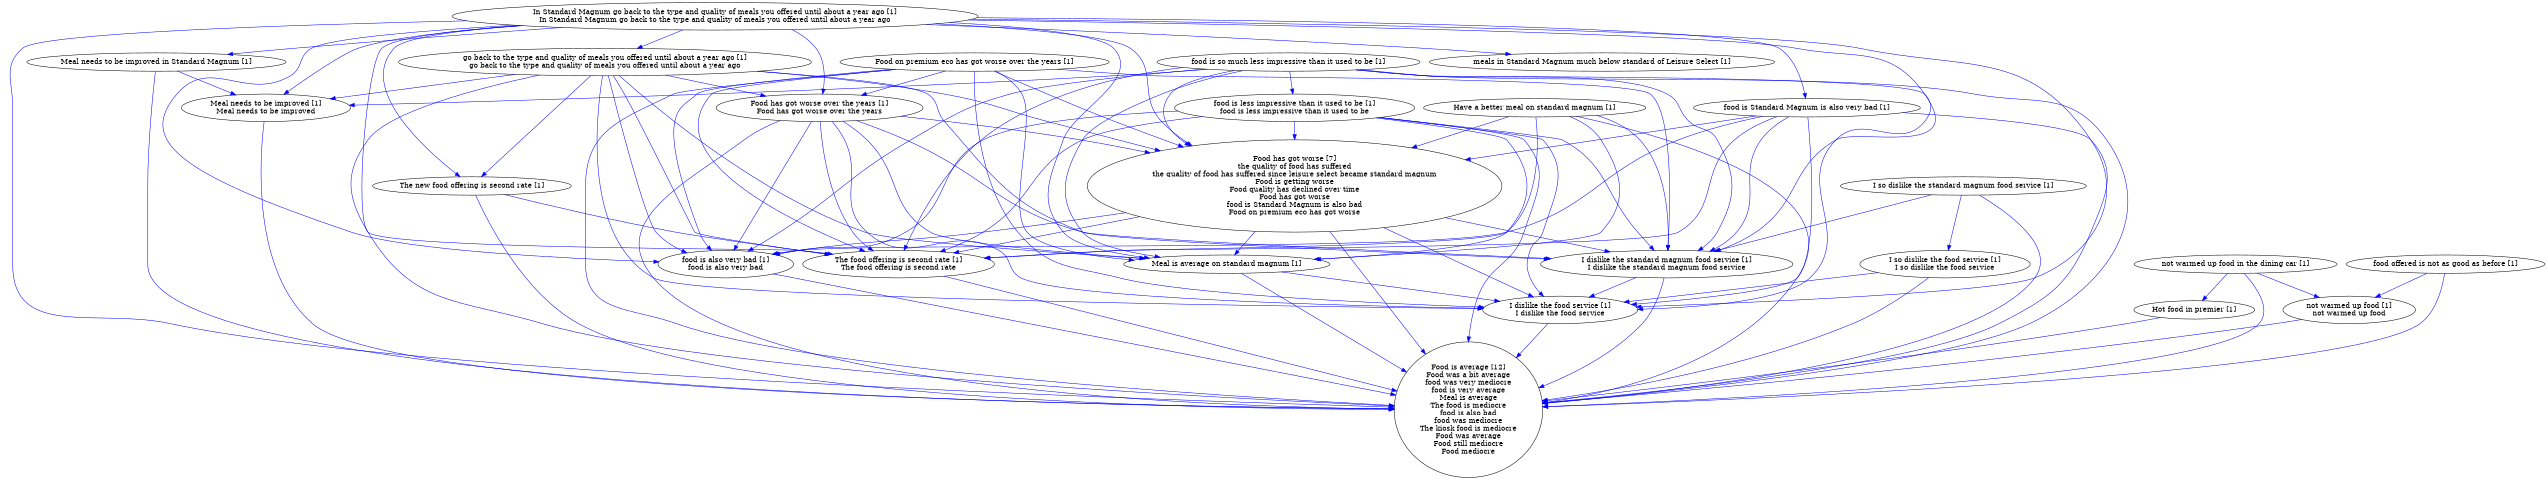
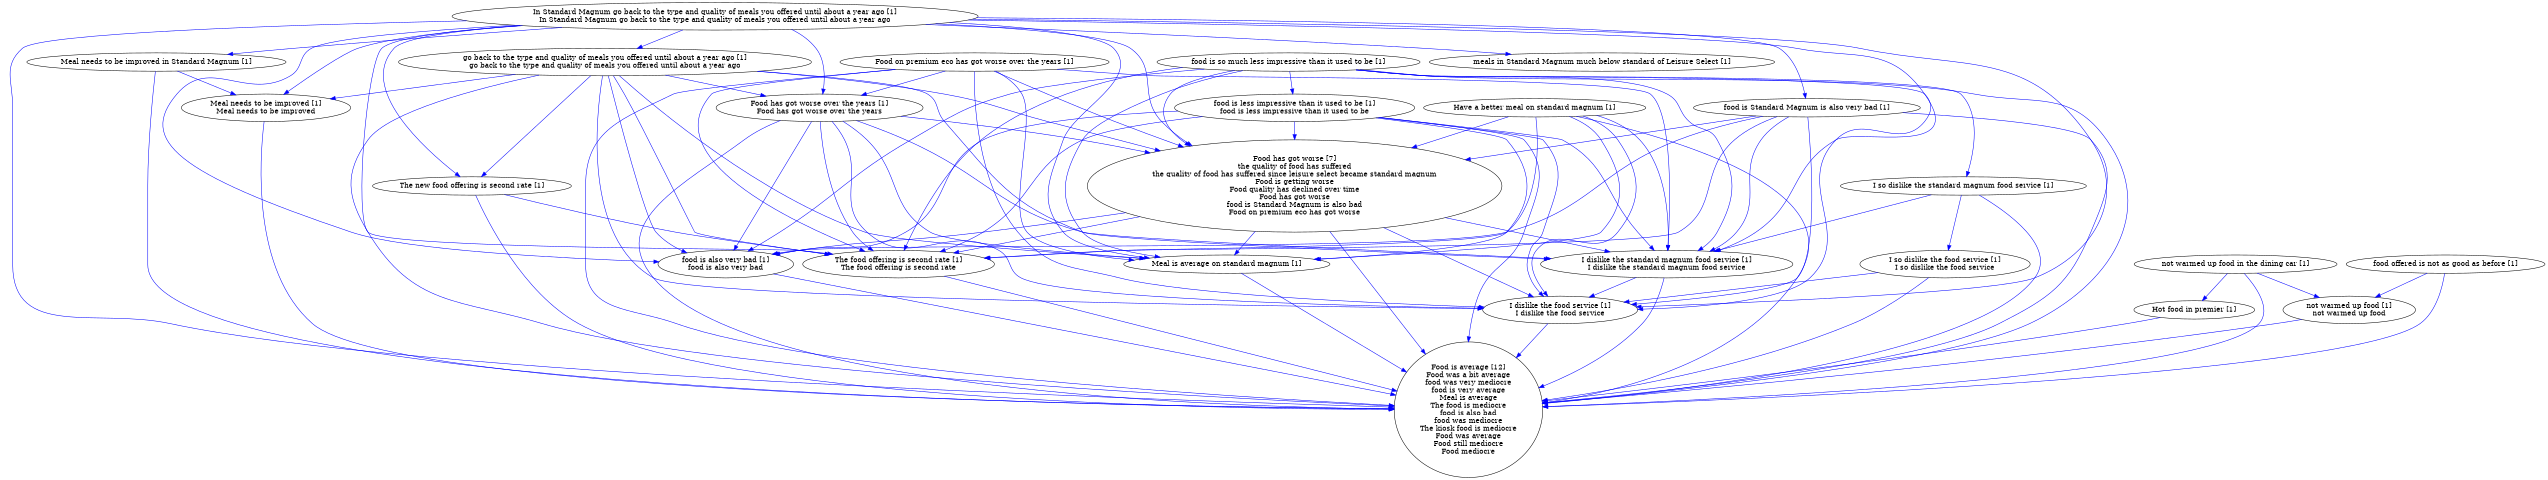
edge "food is so much less impressive than it used to be [1]" -> "Meal needs to be improved [1] Meal needs to be improved": now "food is so much less impressive than it used to be [1]" -> "I so dislike the standard magnum food service [1]"
edge "Food on premium eco has got worse over the years [1]" -> "food is also very bad [1] food is also very bad": removed
edge "Meal is average on standard magnum [1]" -> "I dislike the food service [1] I dislike the food service": now "Have a better meal on standard magnum [1]" -> "I dislike the food service [1] I dislike the food service"
